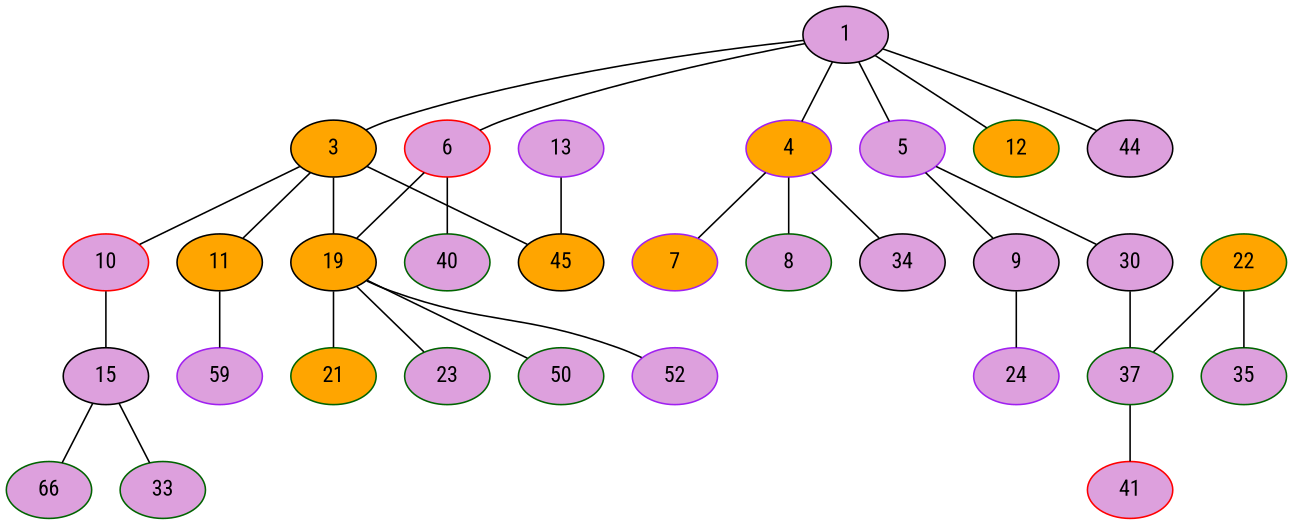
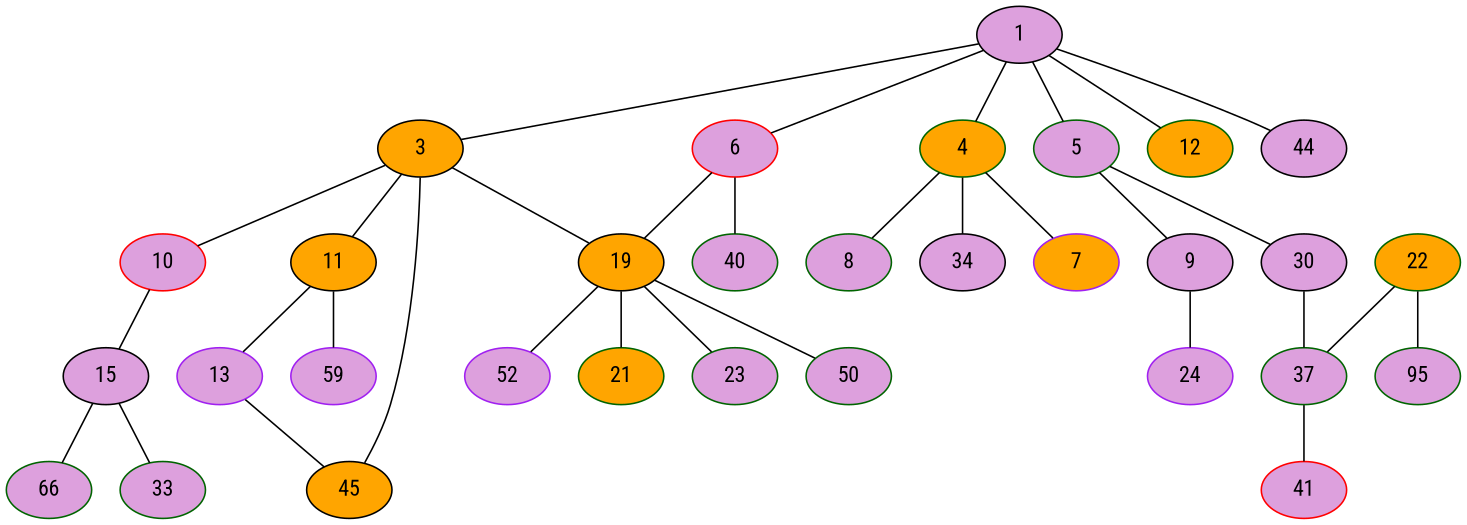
node "4": color purple -> darkgreen
node "5": color purple -> darkgreen
edge "11" -- "13": added
node "35": label "35" -> "95"
